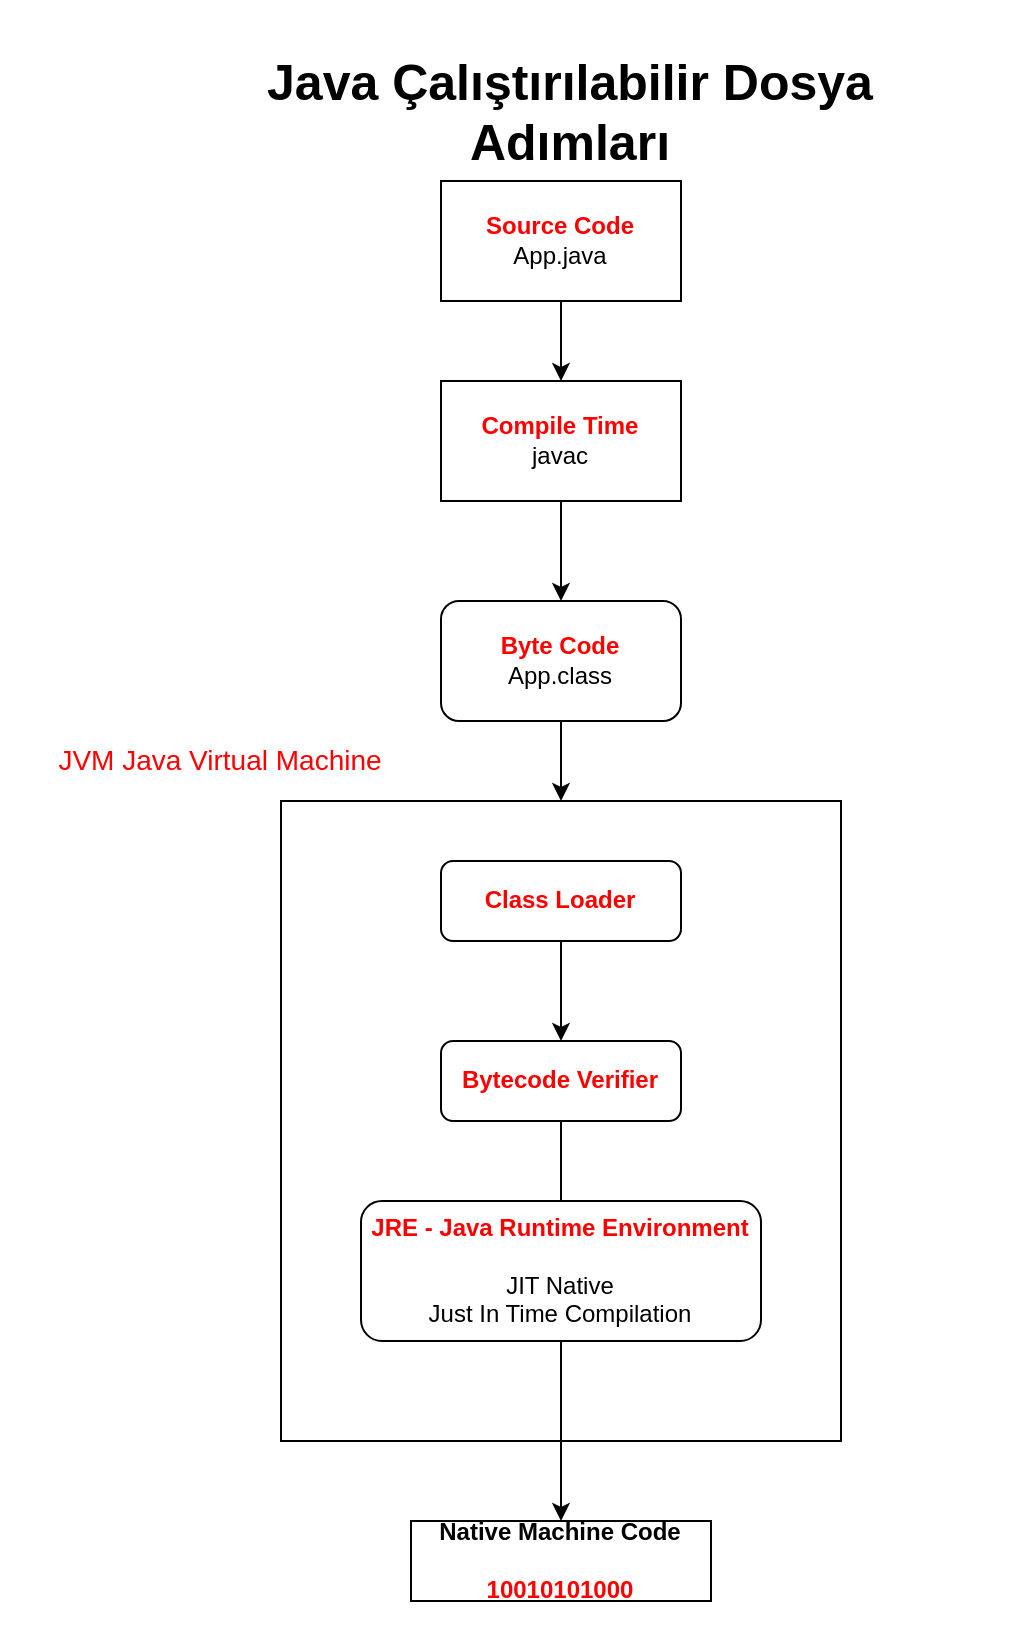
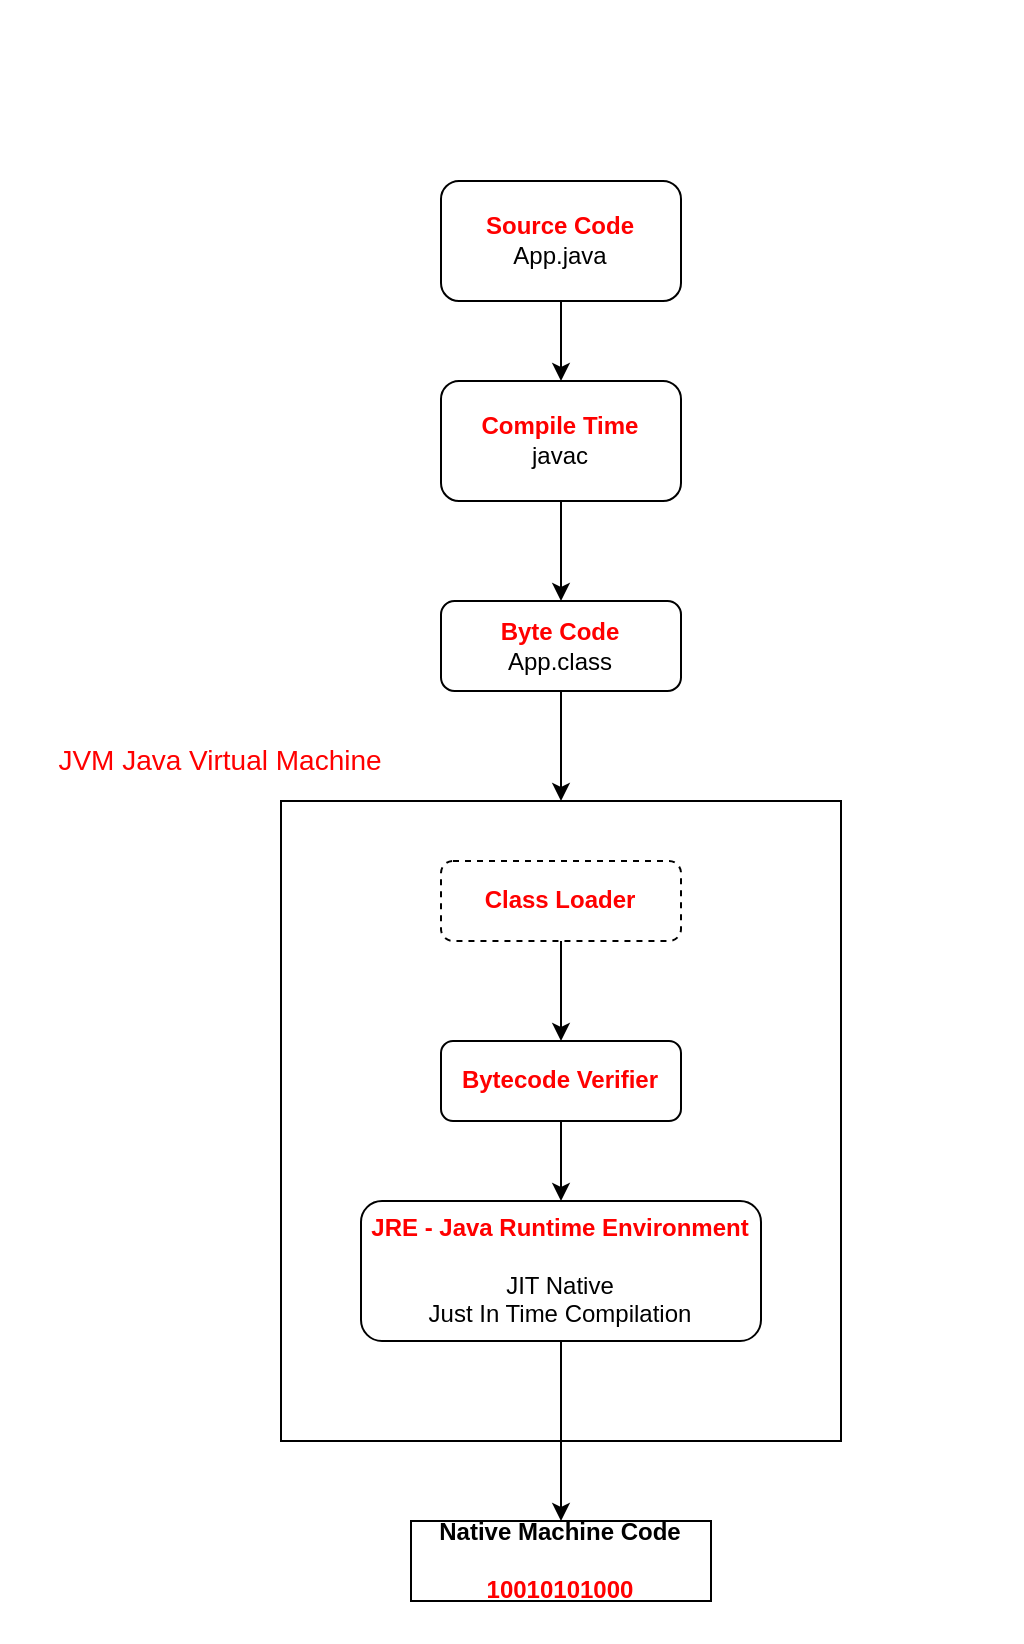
node "Java Çalıştırılabilir Dosya Adımları": removed
node "Source Code App.java": shape rectangle -> rounded rectangle
node "Compile Time javac": shape rectangle -> rounded rectangle
node "Byte Code App.class": size 240x120 -> 240x90
node "Class Loader": style solid -> dashed
edge "Bytecode Verifier" -- "JRE - Java Runtime Environment JIT Native Just In Time Compilation": arrowhead none -> classic
